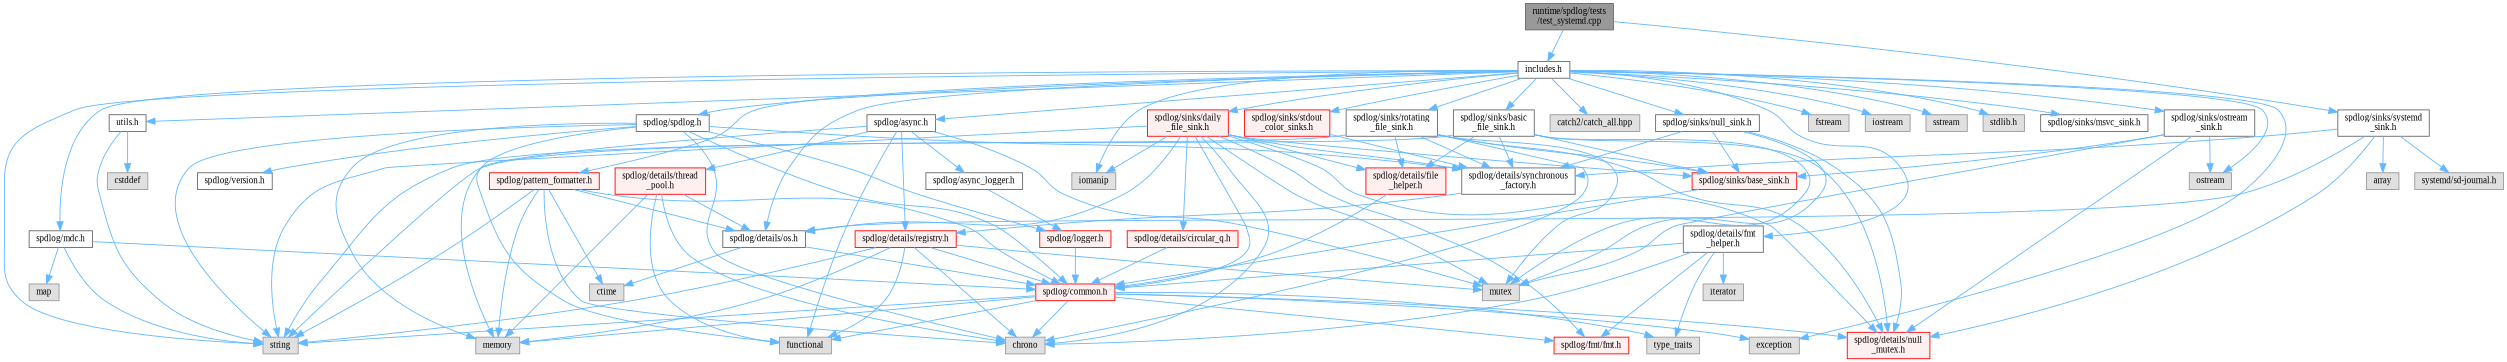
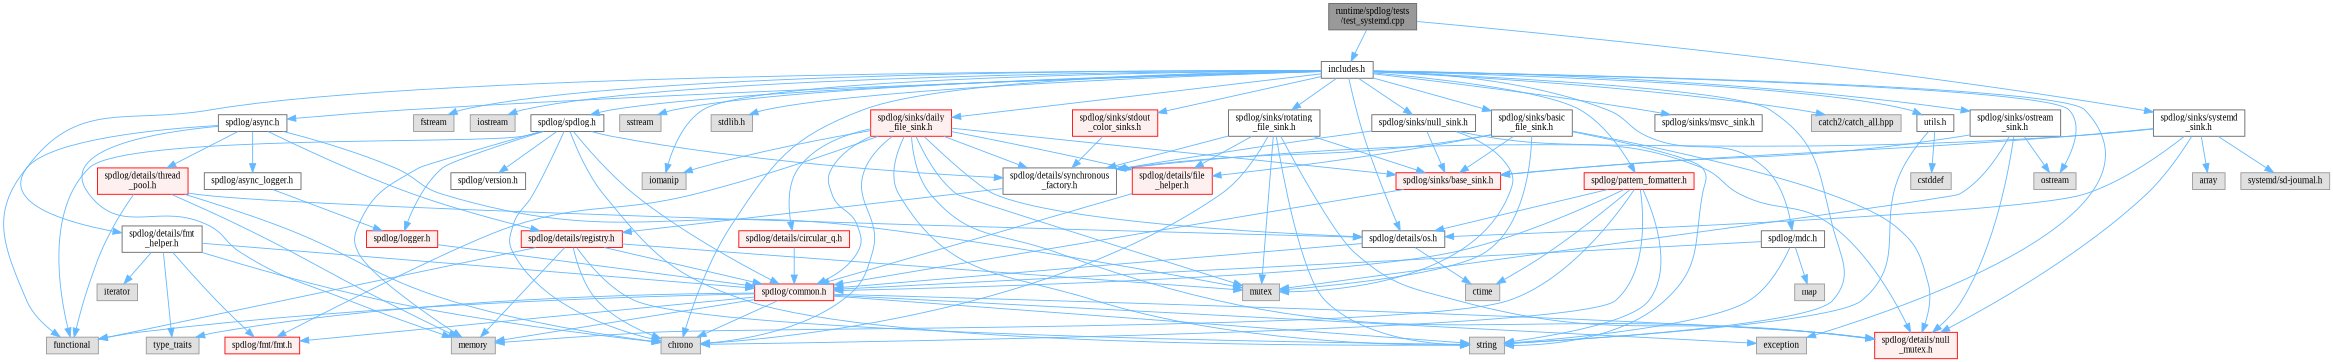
edge "includes.h" -> "chrono": added
edge "spdlog/sinks/systemd _sink.h" -> "spdlog/sinks/base_sink.h": added
